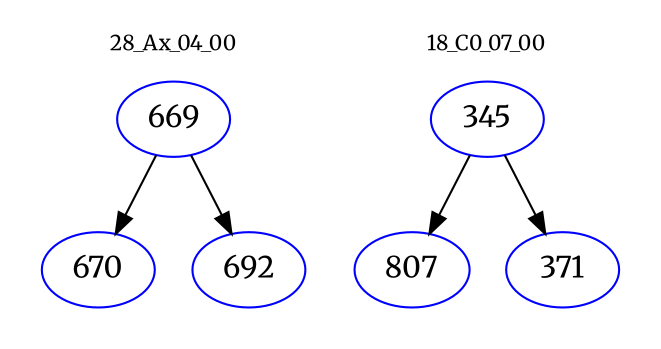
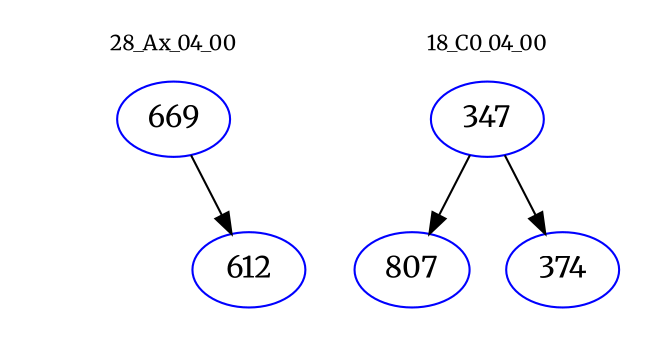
cluster "18_C0_07_00": label "18_C0_07_00" -> "18_C0_04_00"
node "345": label "345" -> "347"
node "670": removed
node "692": label "692" -> "612"
node "371": label "371" -> "374"
